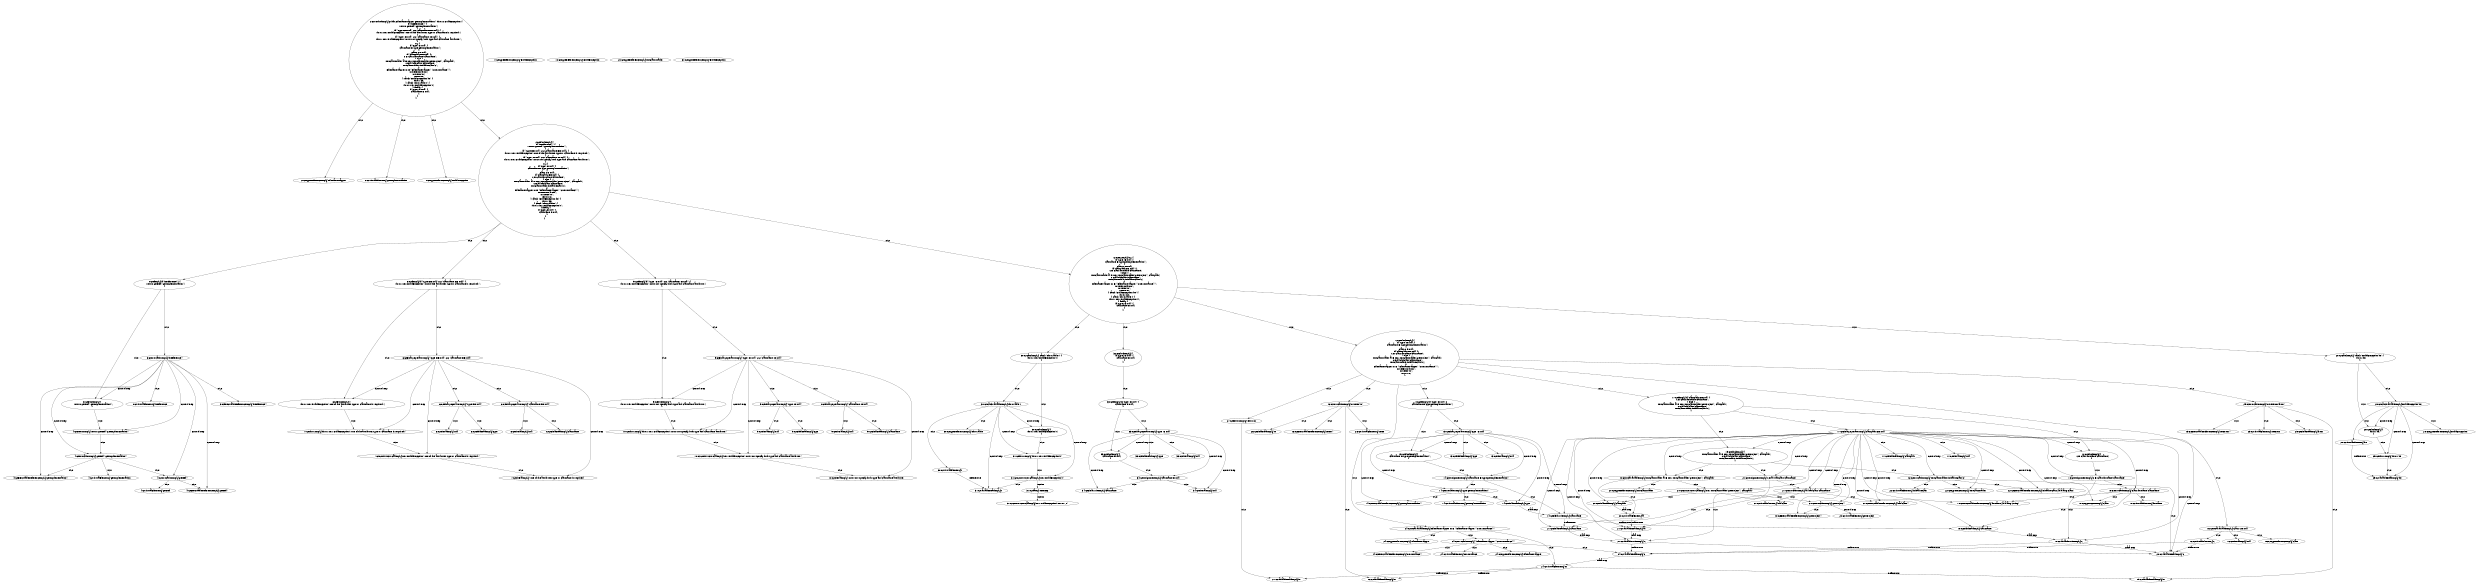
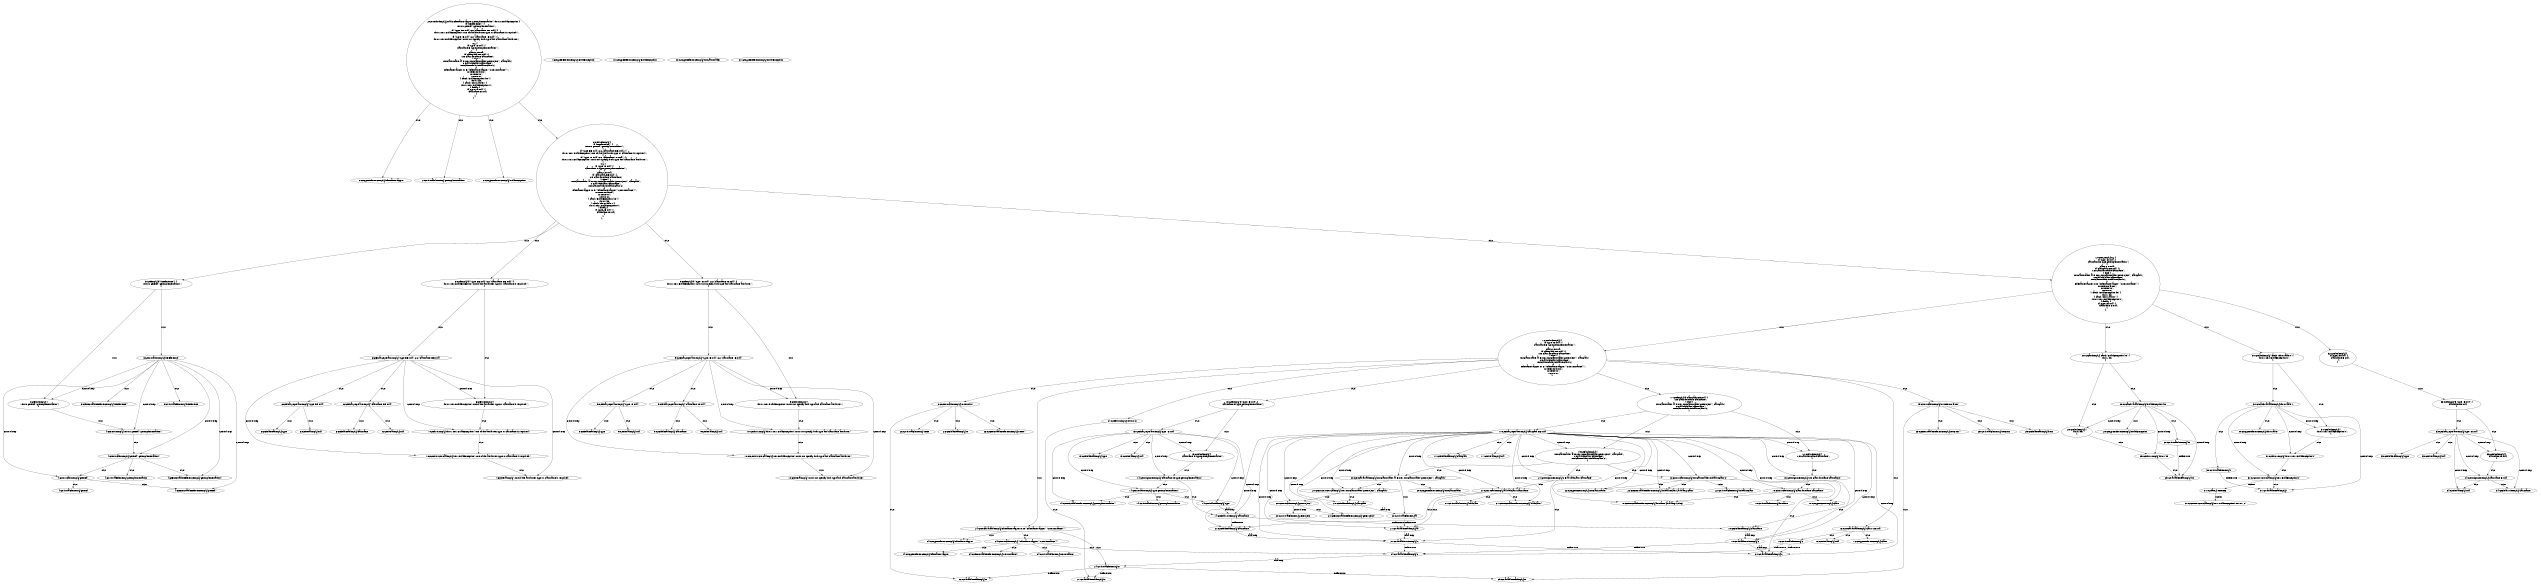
edge "18:CtInvocationImpl@Class.forName(classname)" -> "18:CtFieldReadImpl@classname": removed, label "AST"
